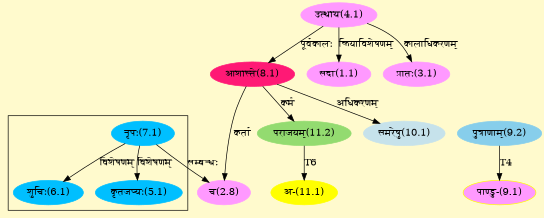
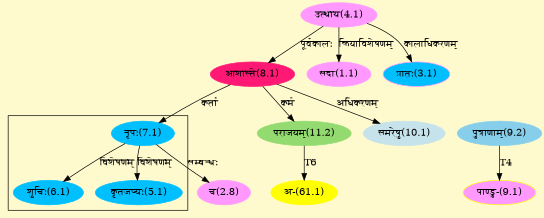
node "प्रातः(3.1)": fillcolor #ff99ff -> #00bfff
edge "आशास्ते(8.1)" -> "च(2.8)": now "आशास्ते(8.1)" -> "नृपः(7.1)"
node "अ-(11.1)": label "अ-(11.1)" -> "अ-(61.1)"
